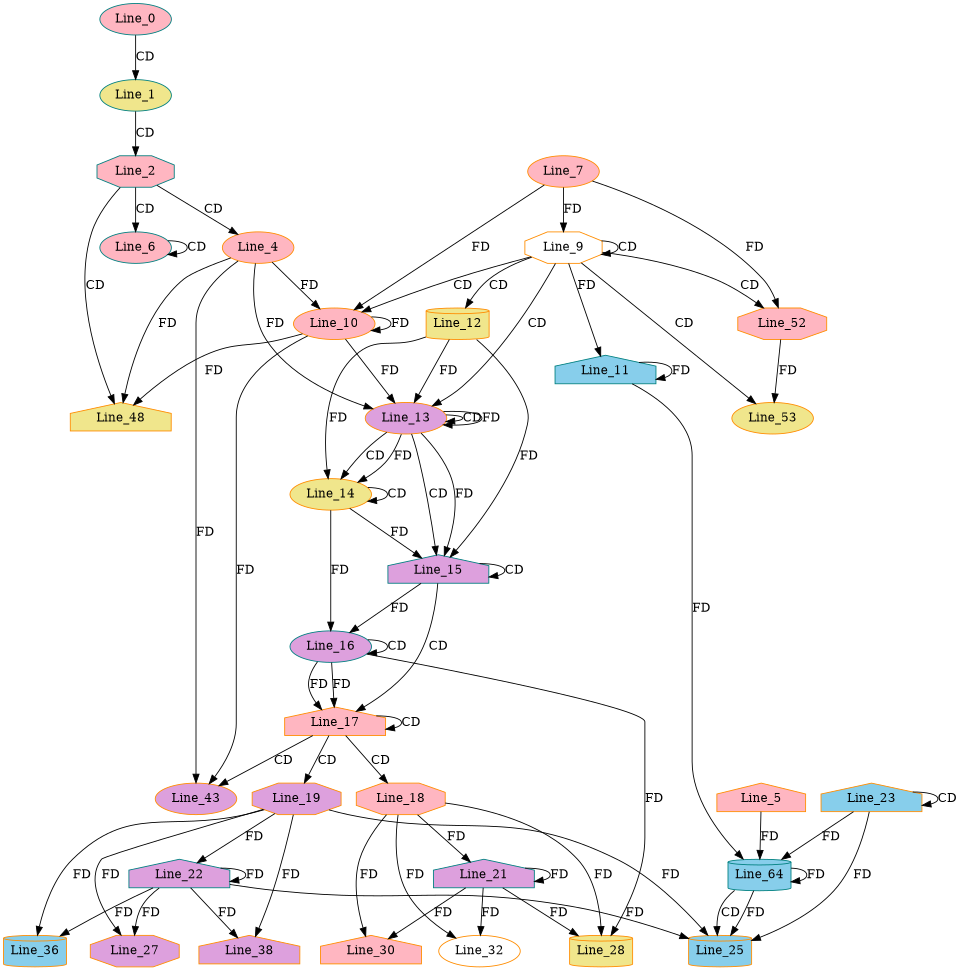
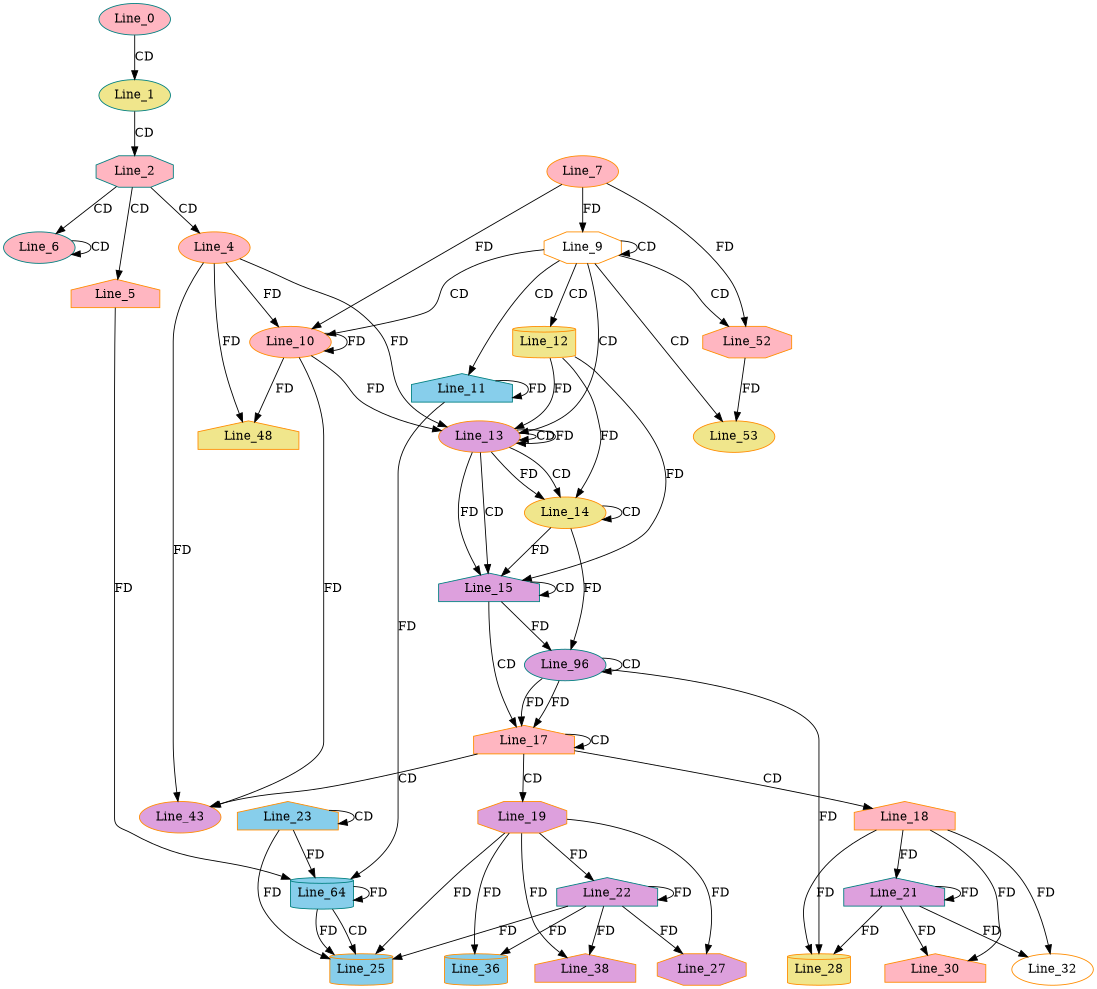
edge "Line_9" -> "Line_11": label "FD" -> "CD"
edge "Line_2" -> "Line_48": now "Line_2" -> "Line_5"
node "Line_16": label "Line_16" -> "Line_96"
node "Line_18": shape octagon -> house
